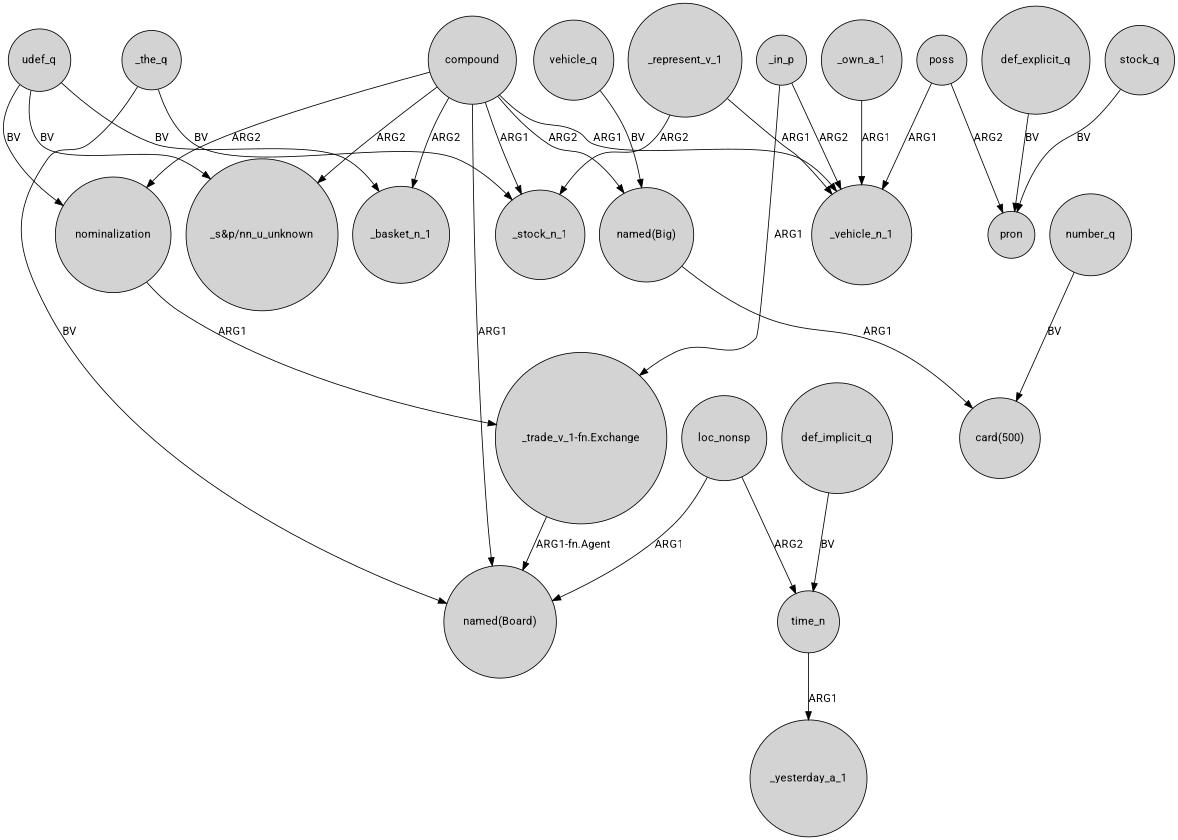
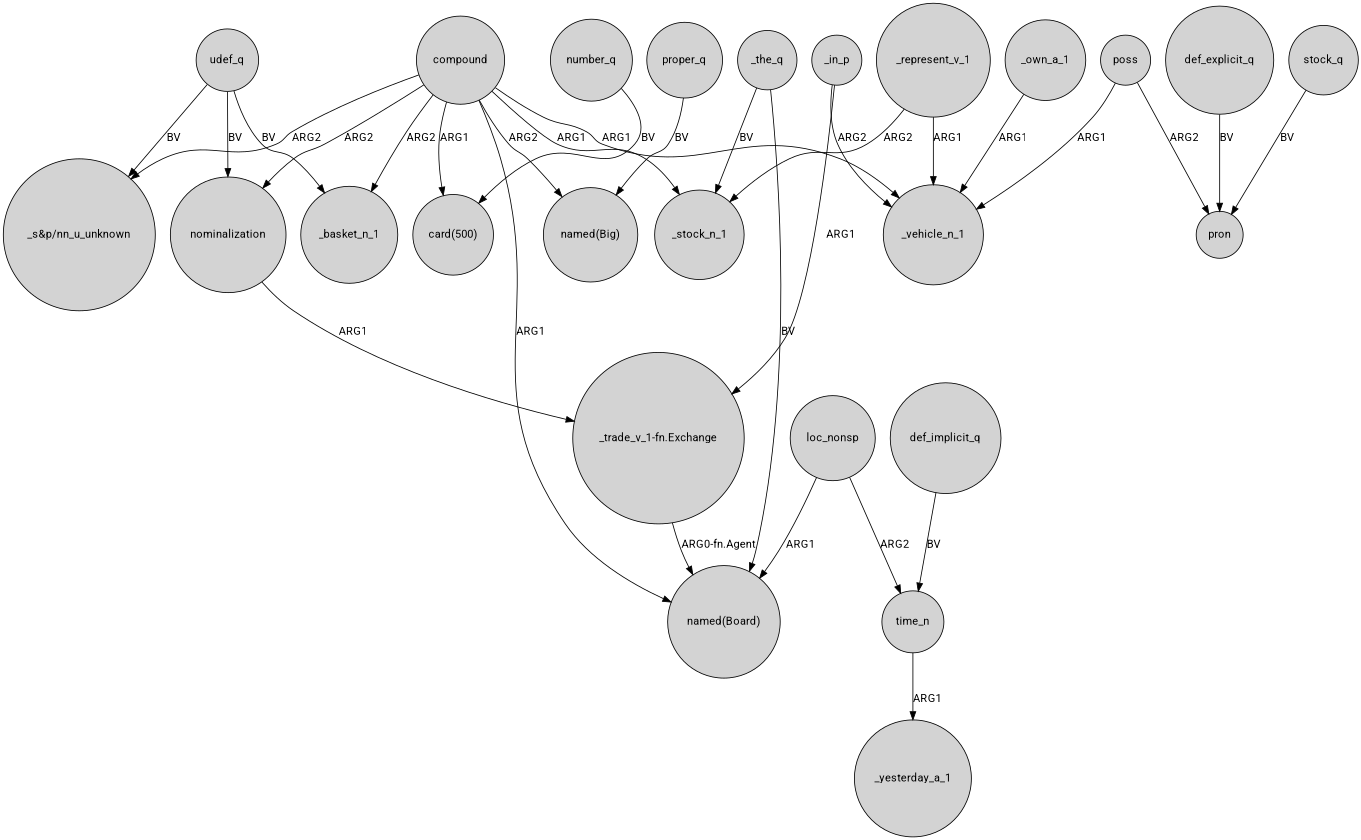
node "vehicle_q": label "vehicle_q" -> "proper_q"
edge "named(Big)" -> "card(500)": now "compound" -> "card(500)"
edge "_trade_v_1-fn.Exchange" -> "named(Board)": label "ARG1-fn.Agent" -> "ARG0-fn.Agent"
